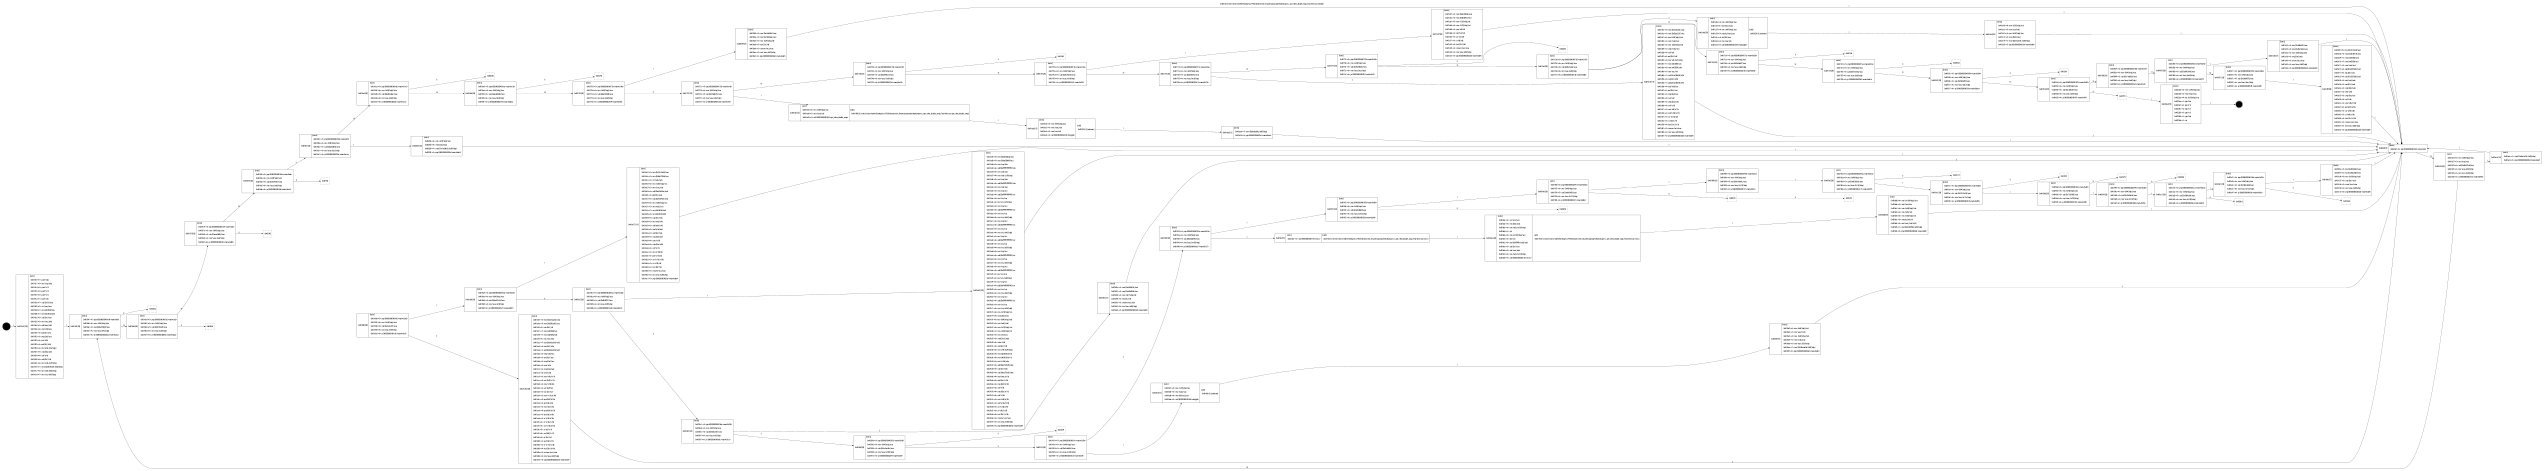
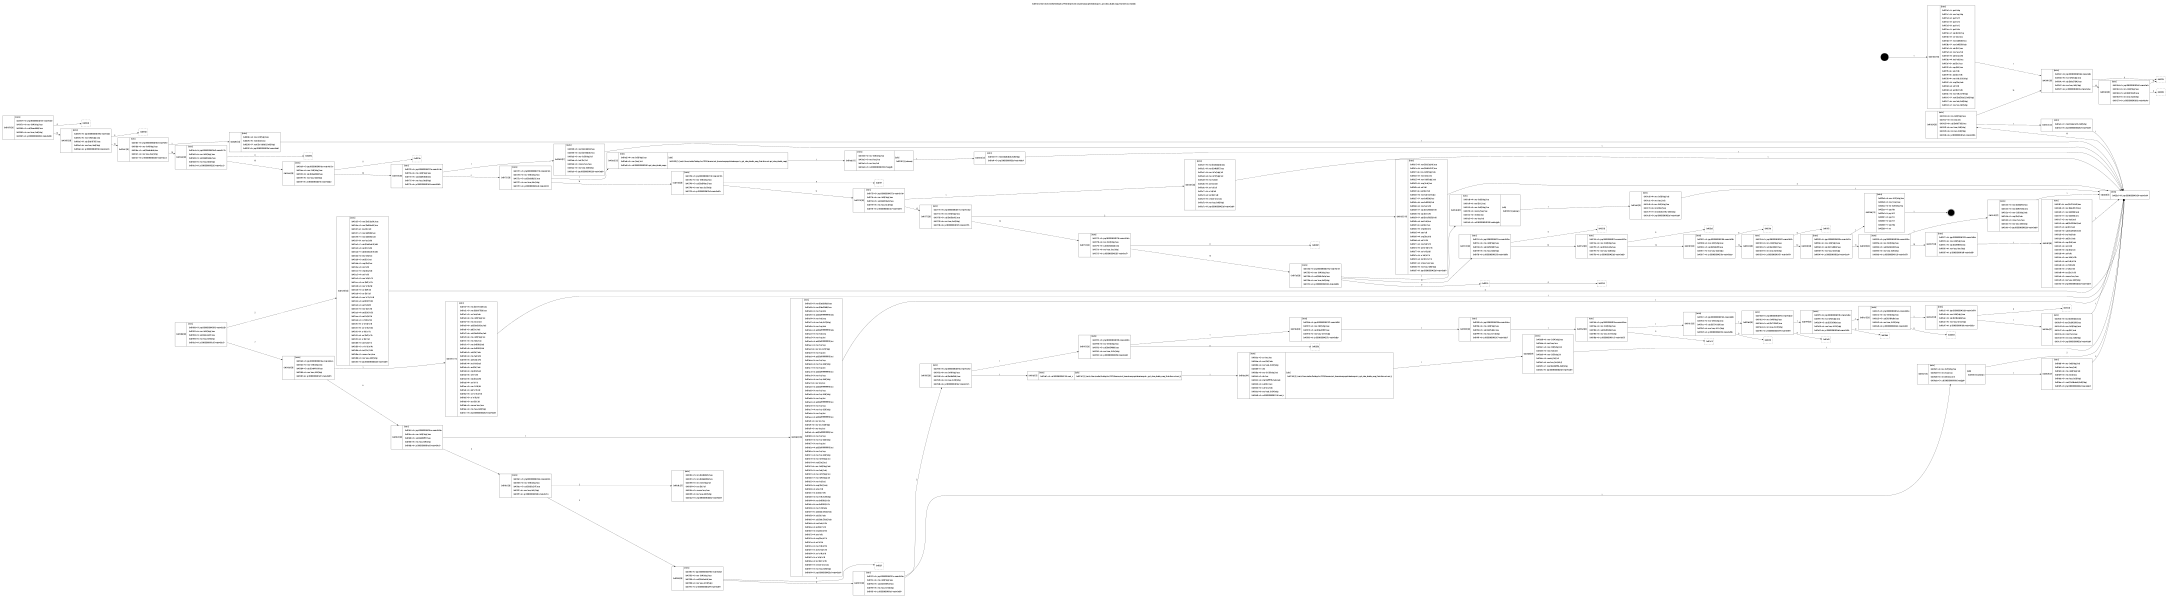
edge "0x401f51" -> "0x4022a4 [19]": now "0x401839 [28]" -> "0x4022a4 [19]"
edge "0x401d8c [27]" -> "0x4023af [5]": now "0x401bcf [16]" -> "0x4023af [5]"
edge "0x40196d [28]" -> "0x40237c": now "0x4017ad [28]" -> "0x40237c"
edge "0x40165d [28]" -> "0x401679 [28]": now "0x40165d [28]" -> "0x40222a"
